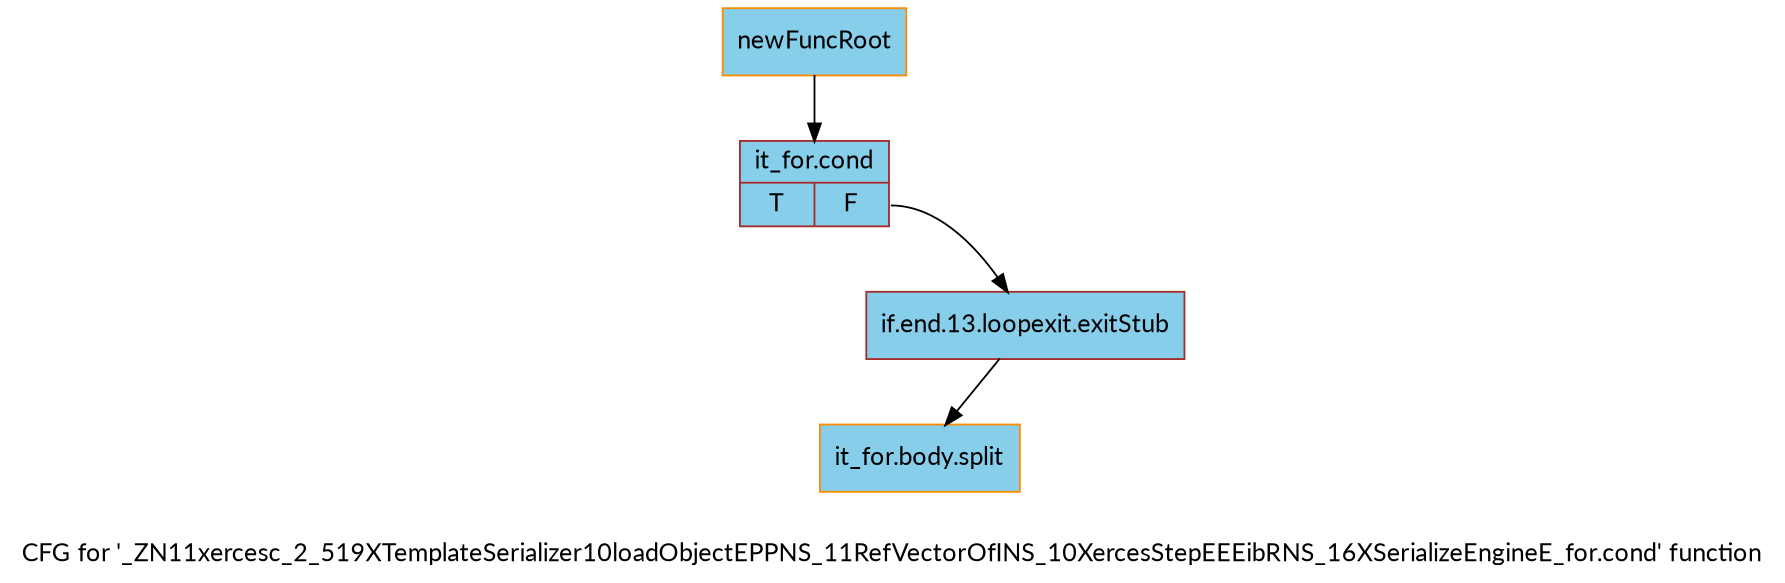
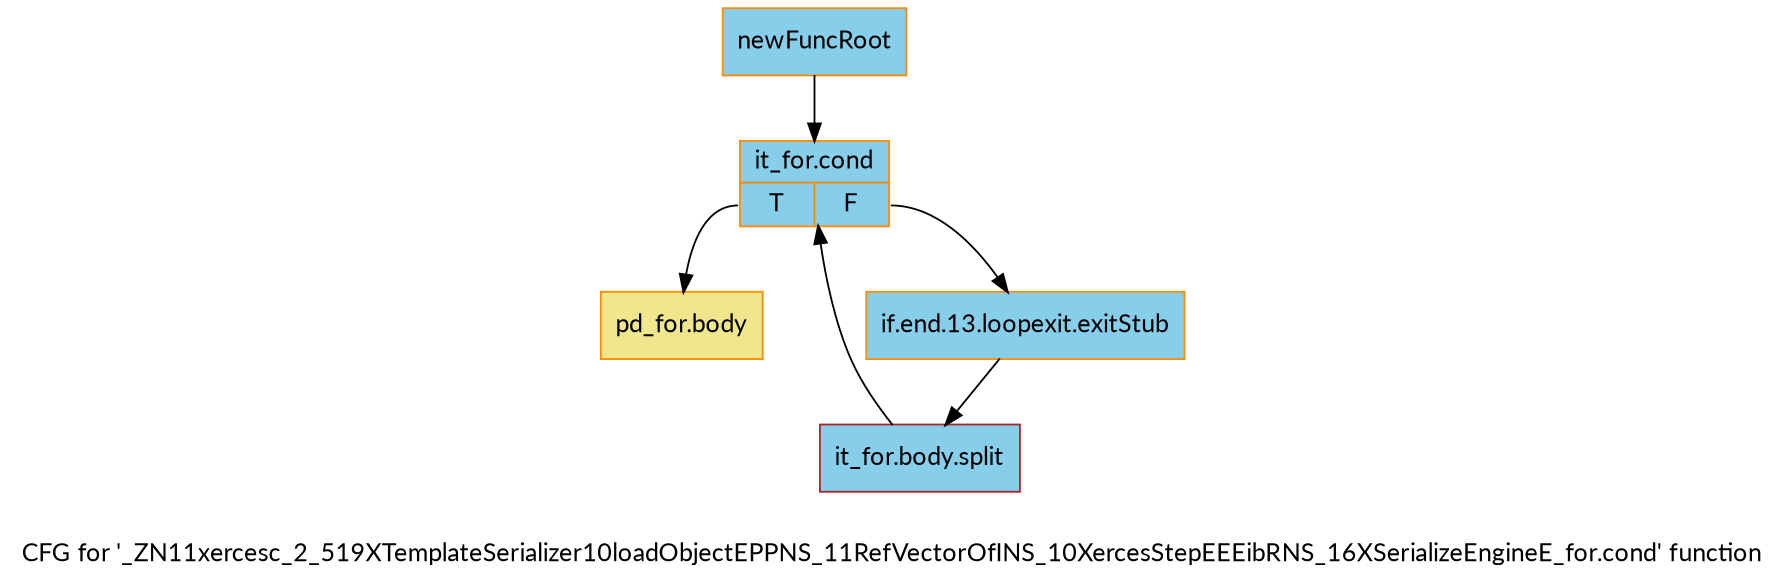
node "it_for.cond": color brown -> darkorange
node "pd_for.body": added
node "if.end.13.loopexit.exitStub": color brown -> darkorange
edge "it_for.body.split" -> "it_for.cond": added
node "it_for.body.split": color darkorange -> brown
